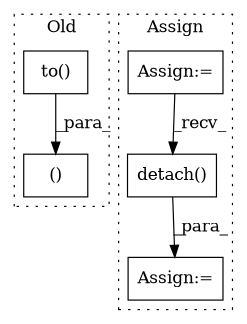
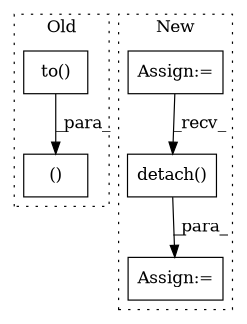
cluster "Assign": label "Assign" -> "New"
